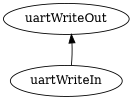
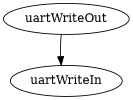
edge "uartWriteIn" -> "uartWriteOut": reversed
